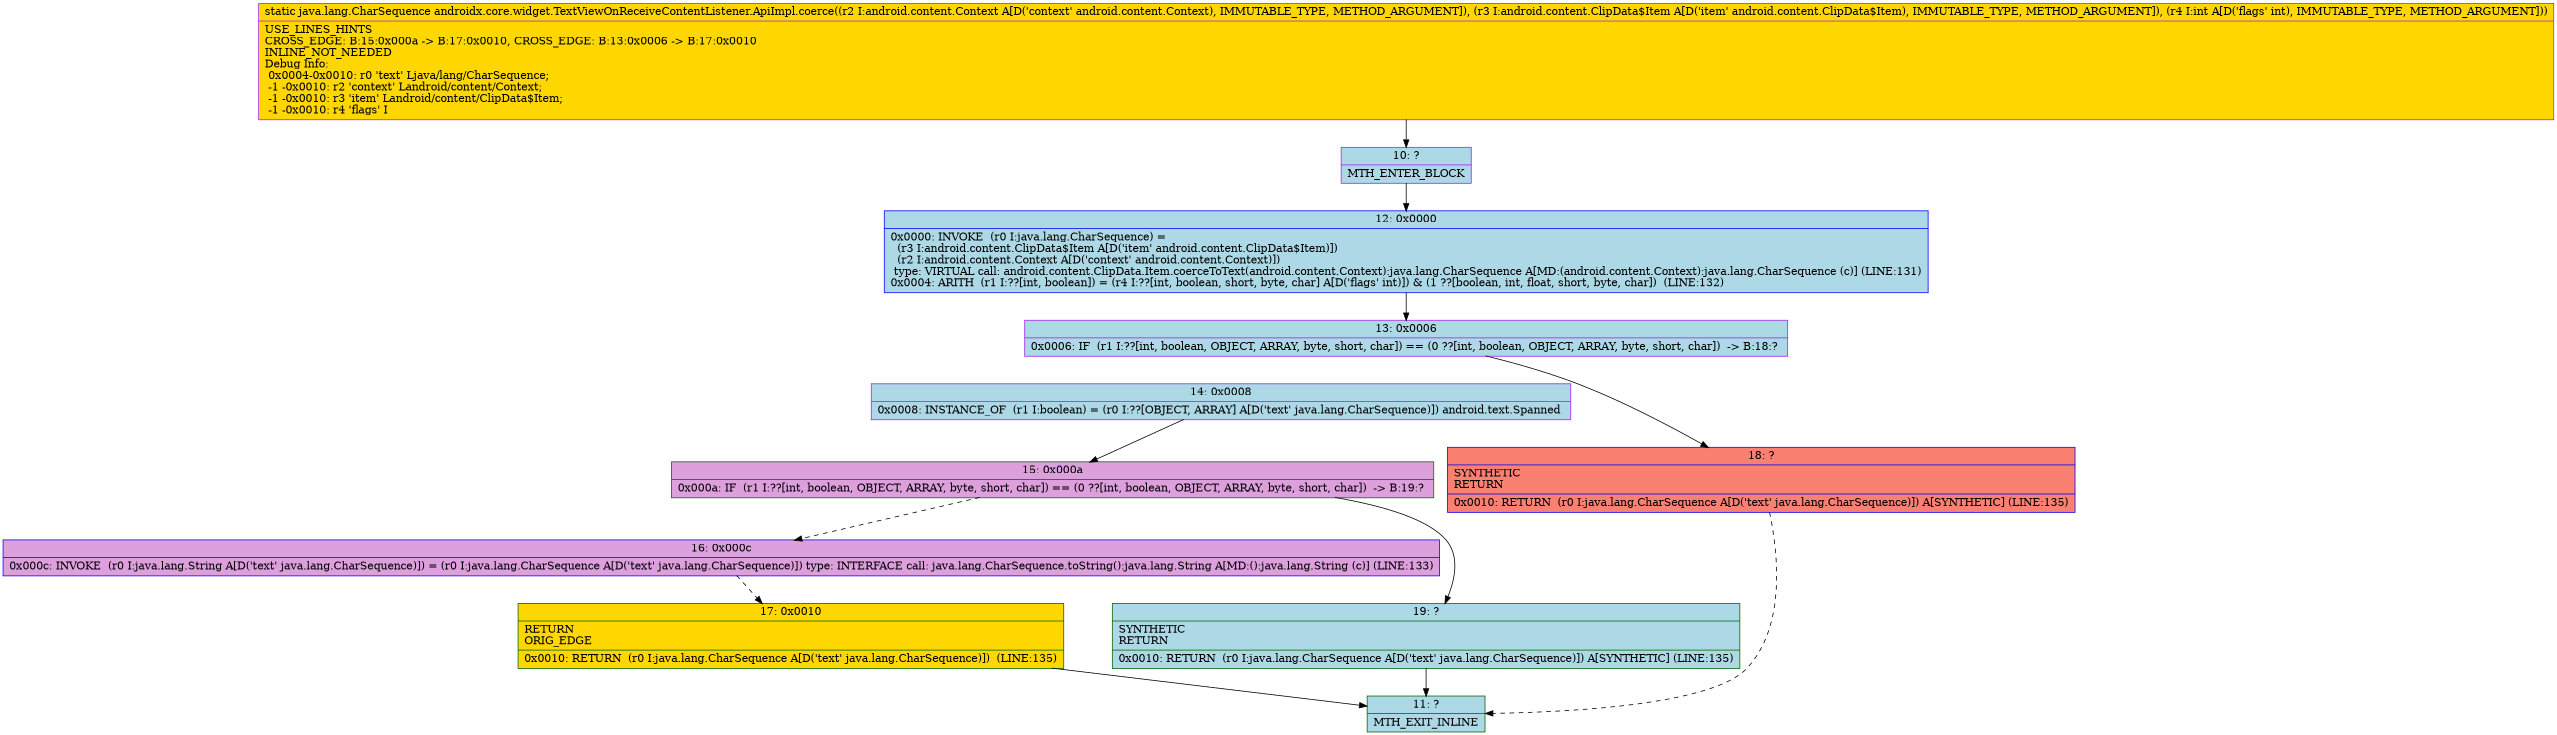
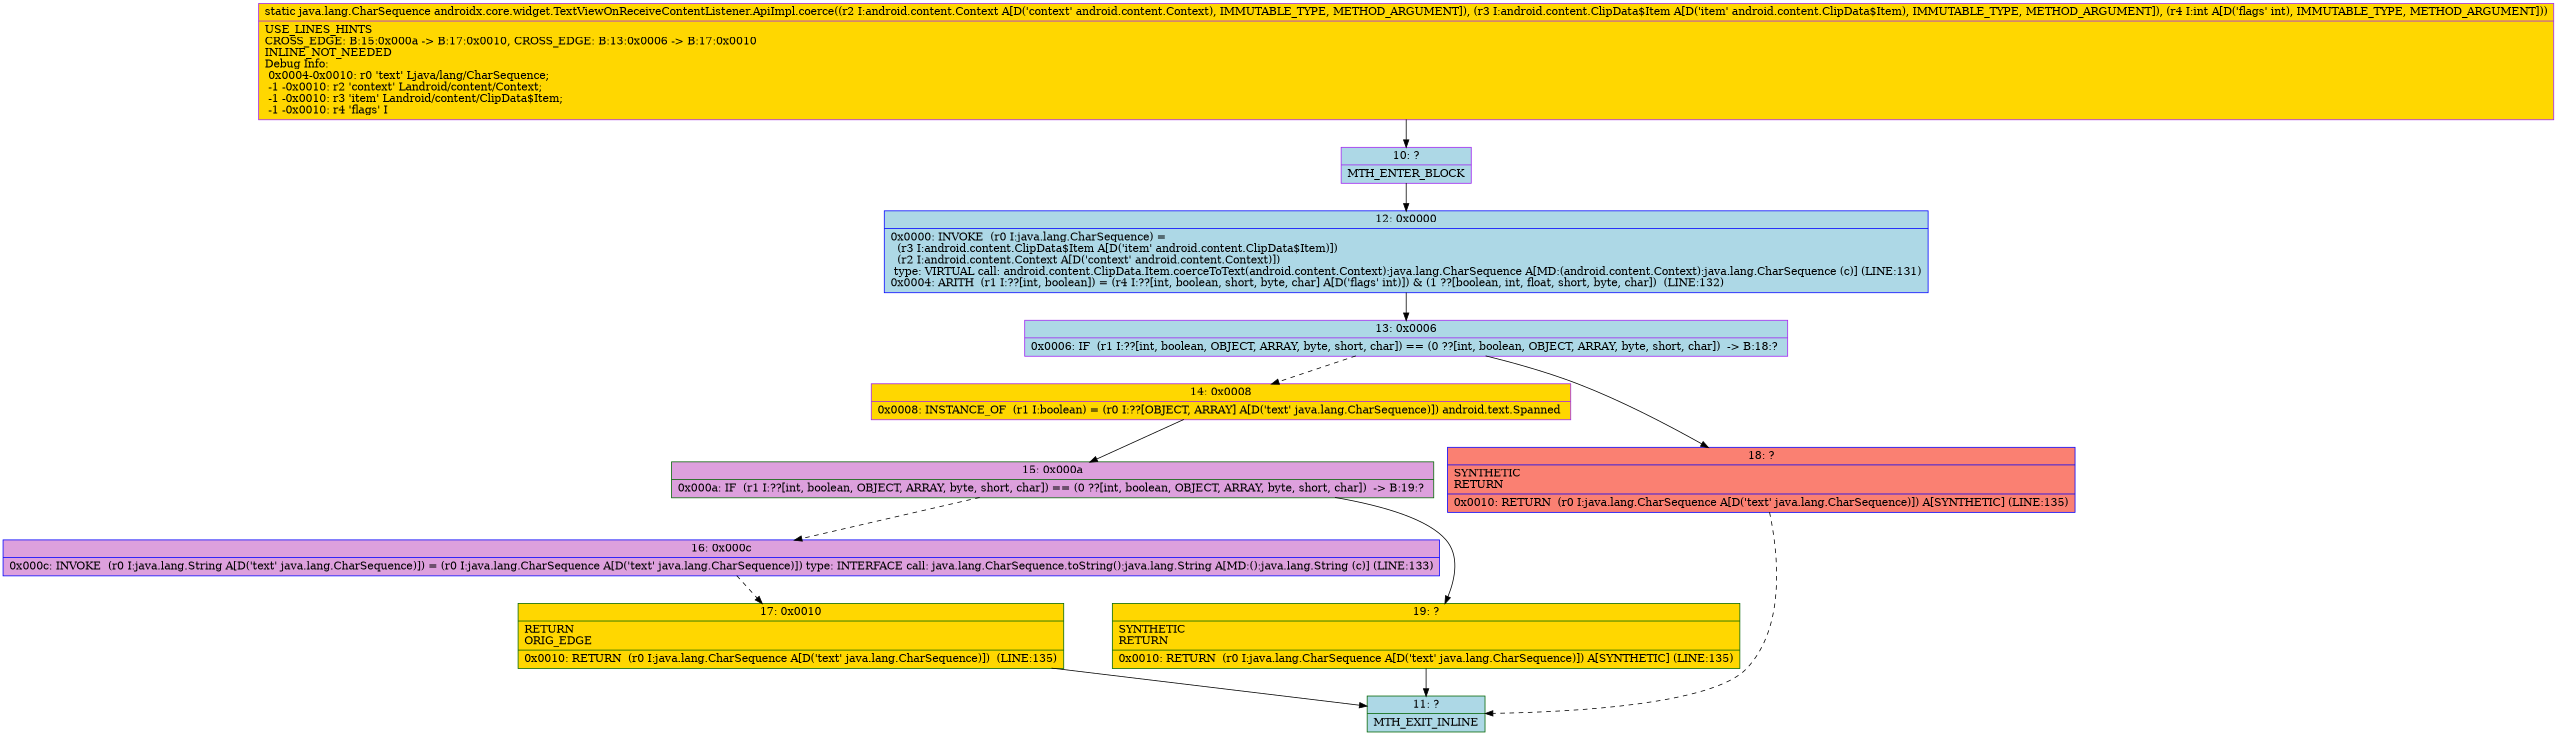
edge "13: 0x0006" -> "14: 0x0008": added
node "14: 0x0008": fillcolor lightblue -> gold
node "19: ?": fillcolor lightblue -> gold
